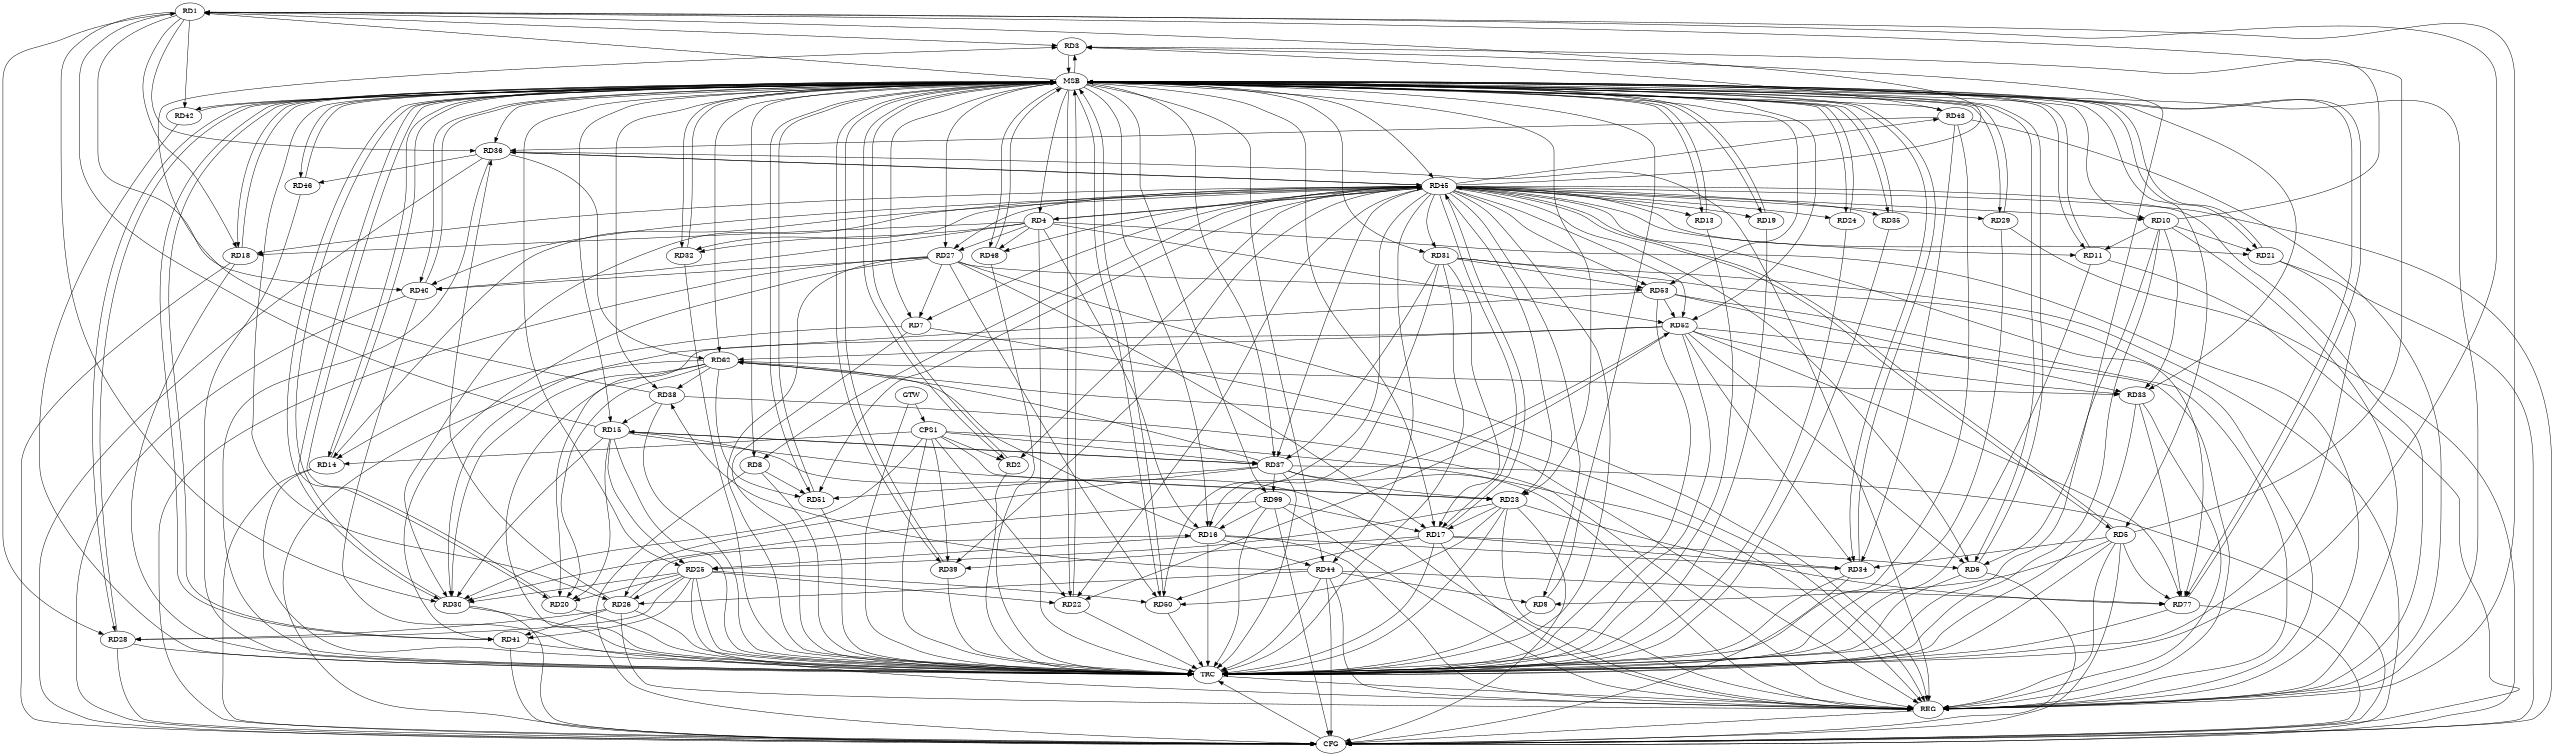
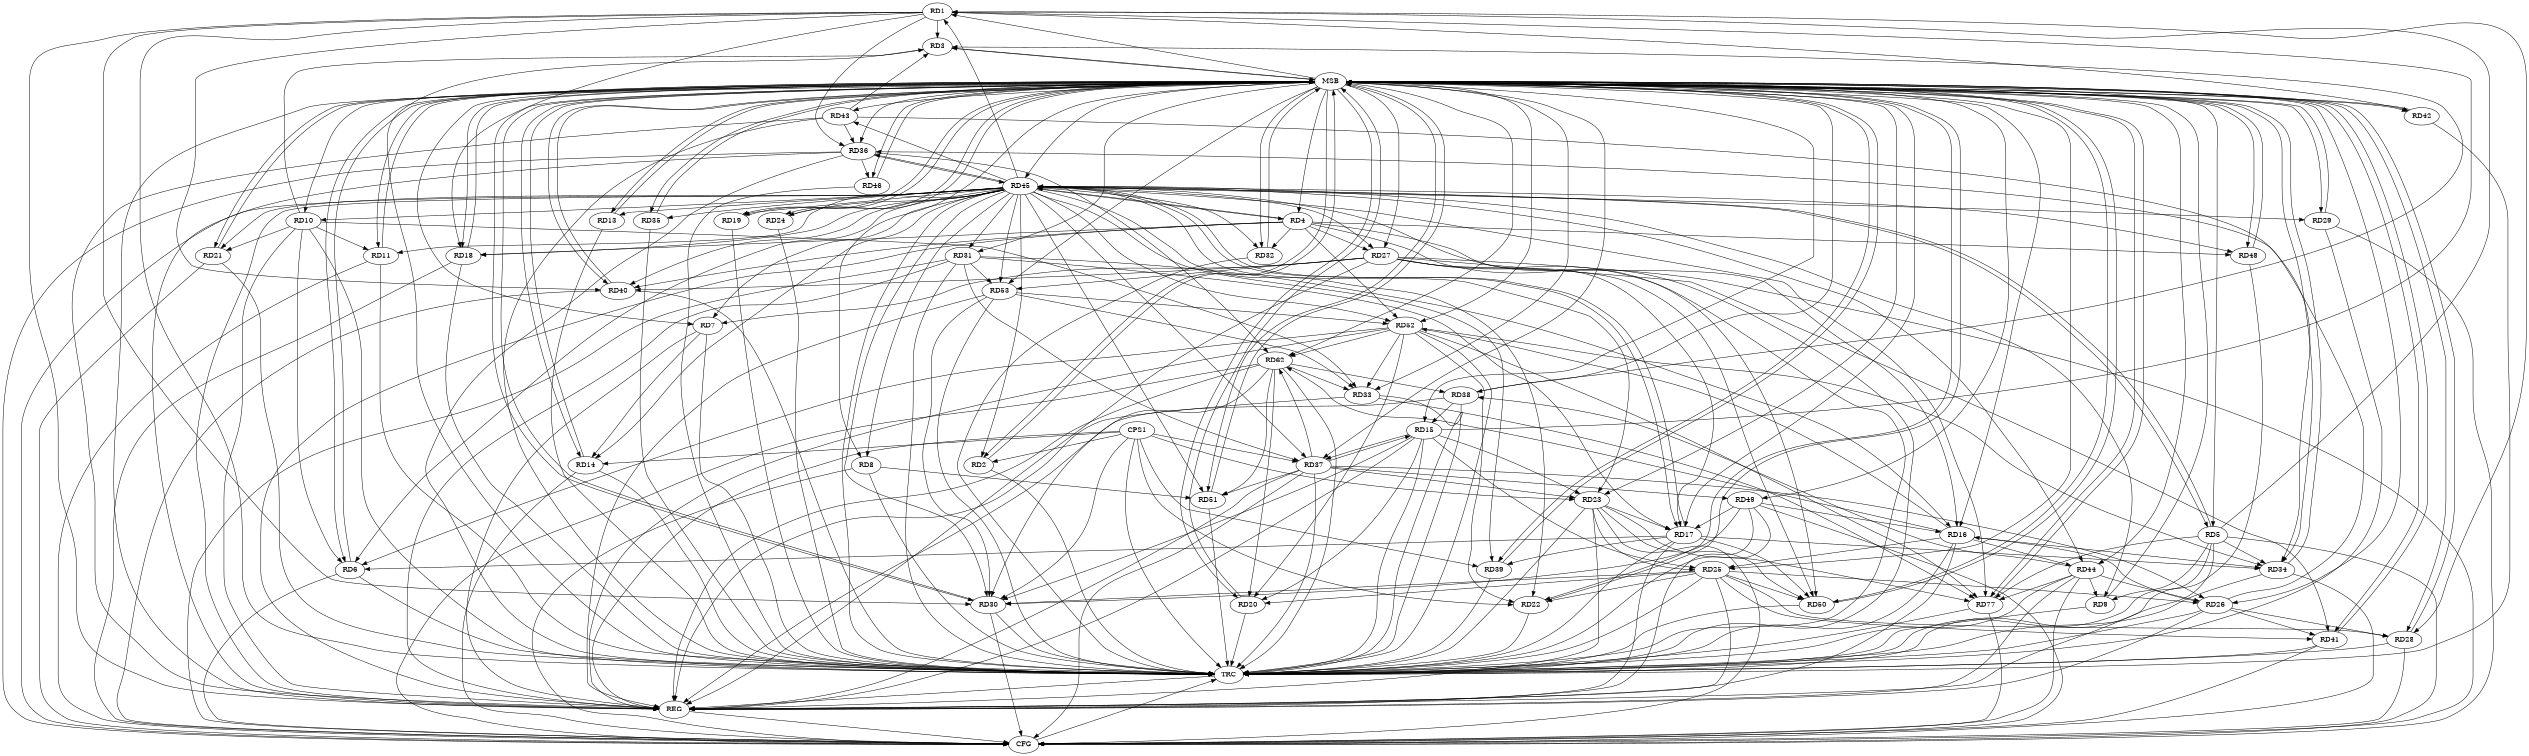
node "GTW": removed
node "RD99": label "RD99" -> "RD49"
